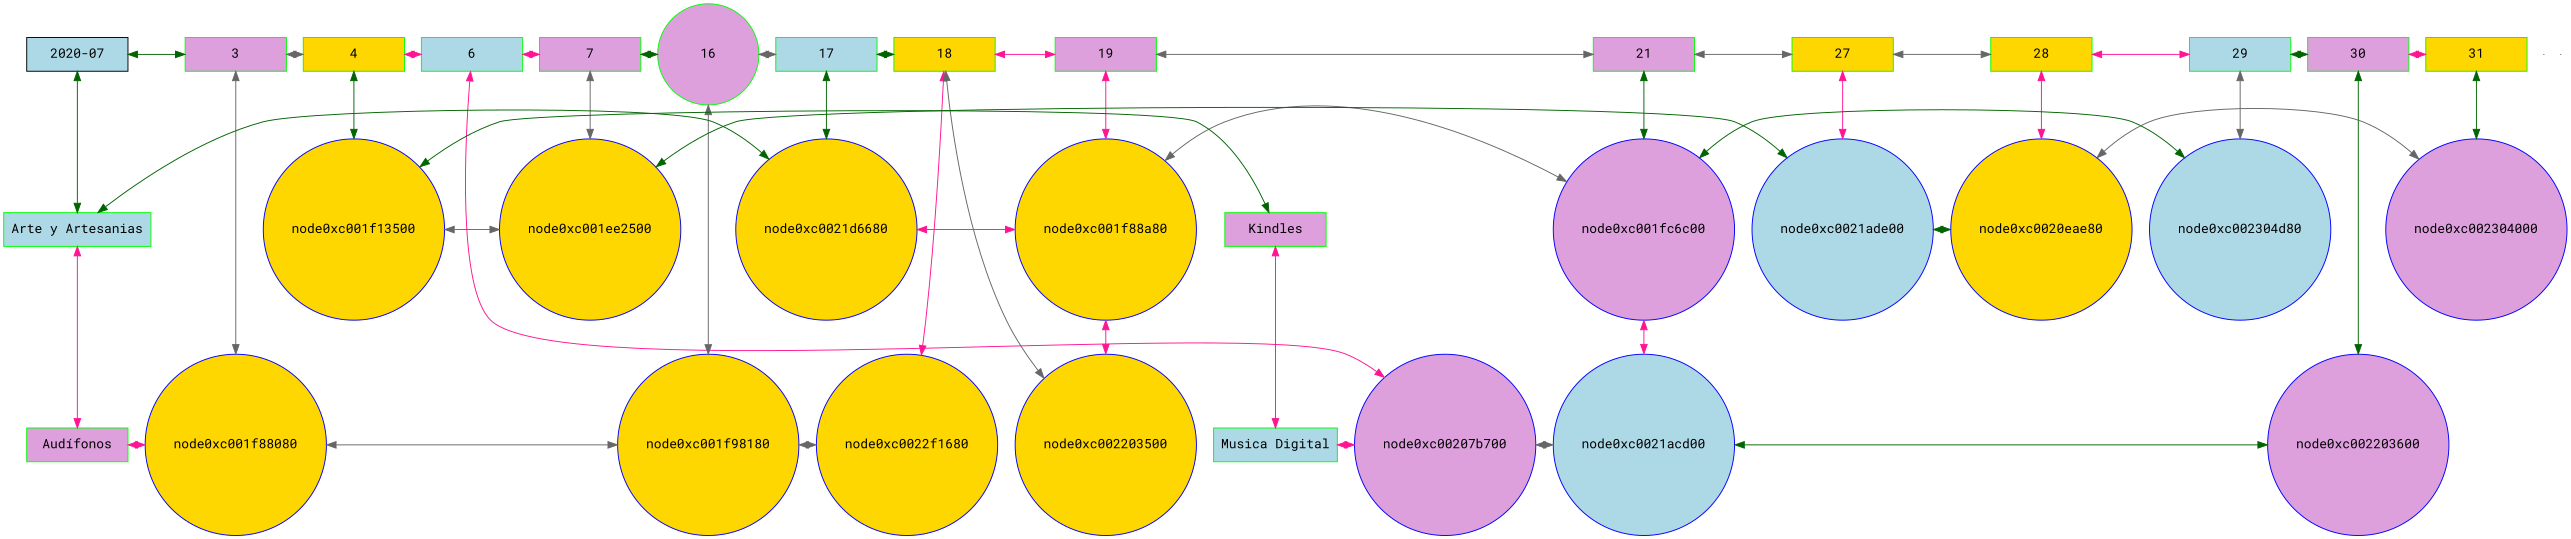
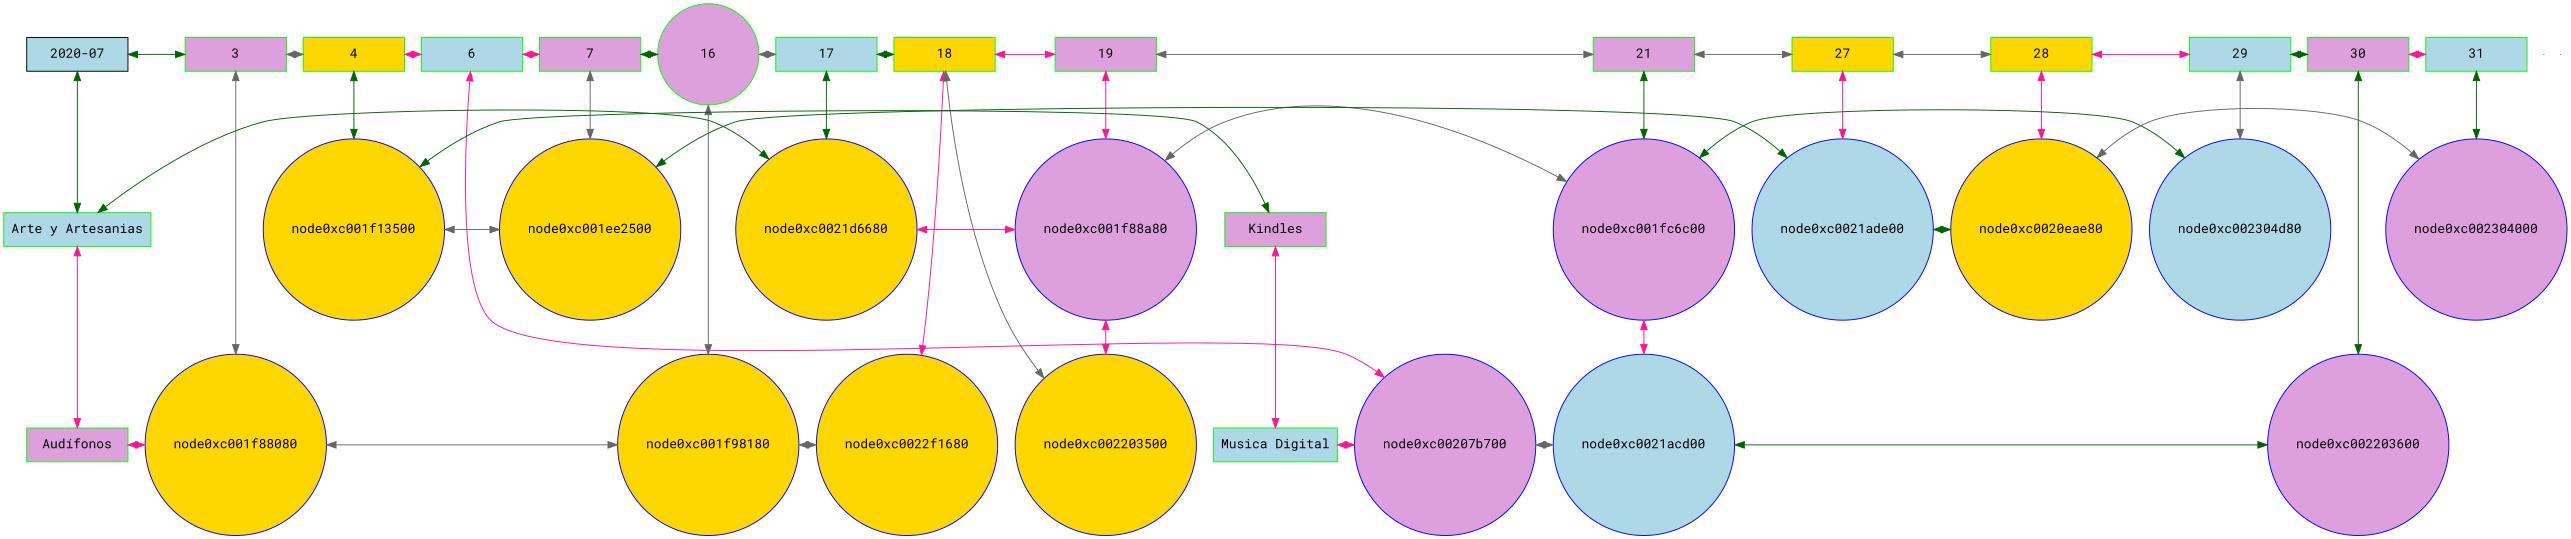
node "31": fillcolor gold -> lightblue
node "node0xc001f88a80": fillcolor gold -> plum
